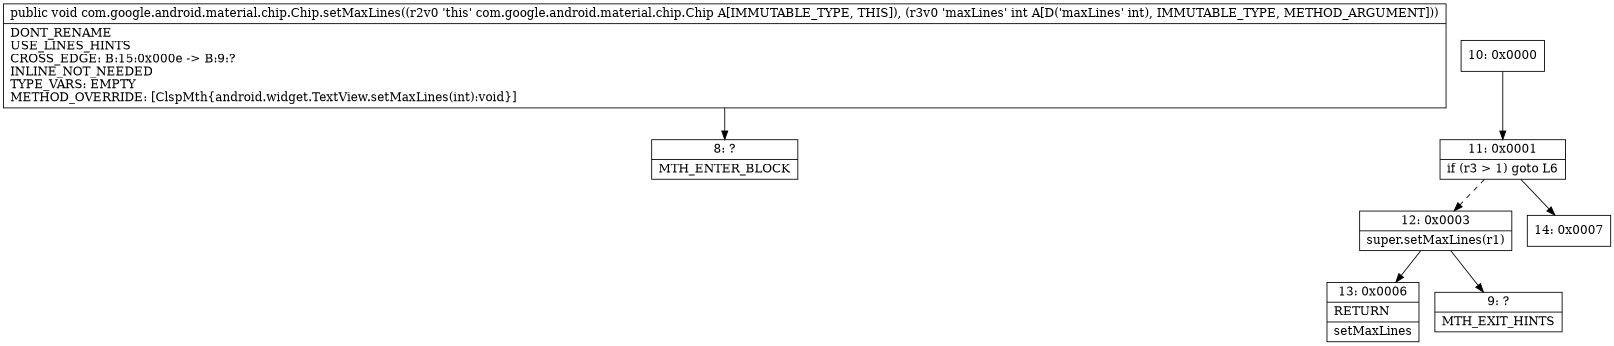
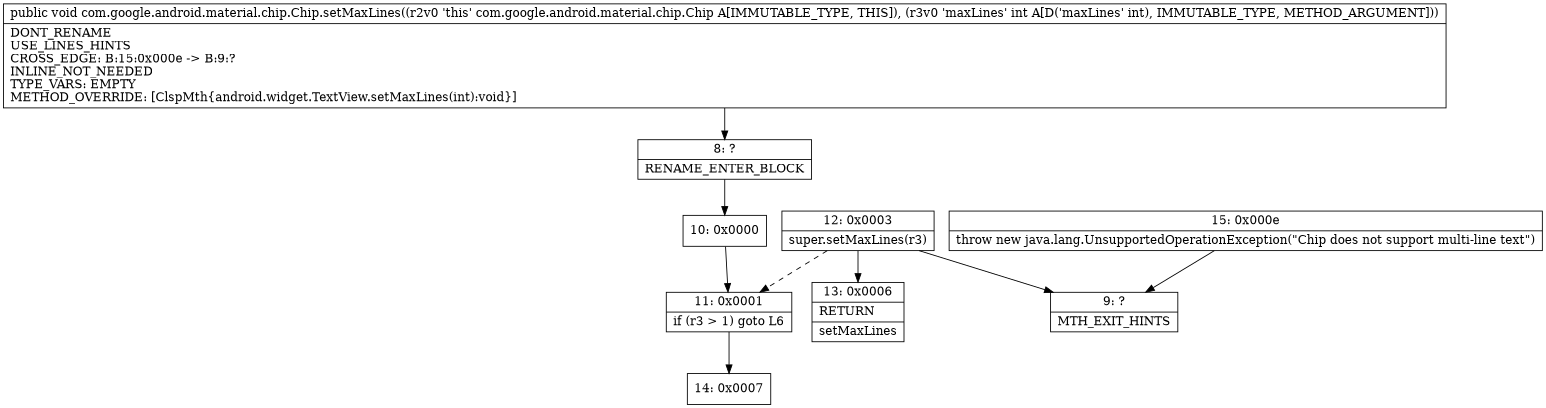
node "8: ?": text "MTH_ENTER_BLOCK" -> "RENAME_ENTER_BLOCK"
edge "11: 0x0001" -> "12: 0x0003": reversed
edge "8: ?" -> "10: 0x0000": added
node "15: 0x000e": added
node "12: 0x0003": text "super.setMaxLines(r1)" -> "super.setMaxLines(r3)"
